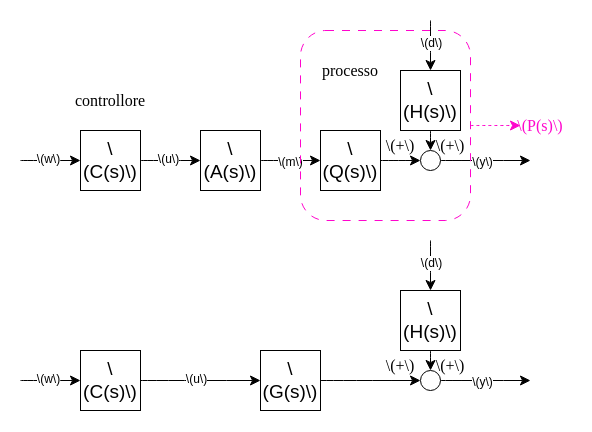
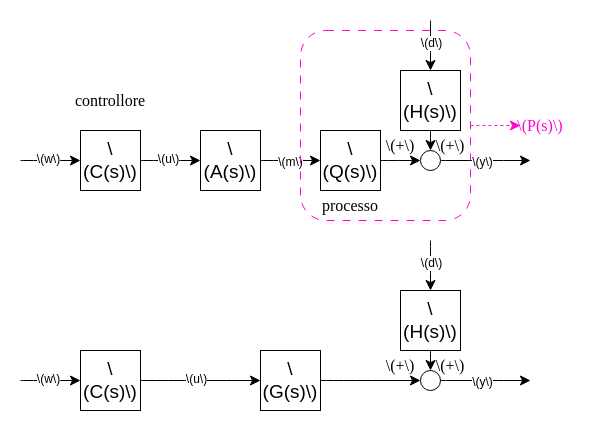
node "processo": moved (351, 71) -> (351, 206)
